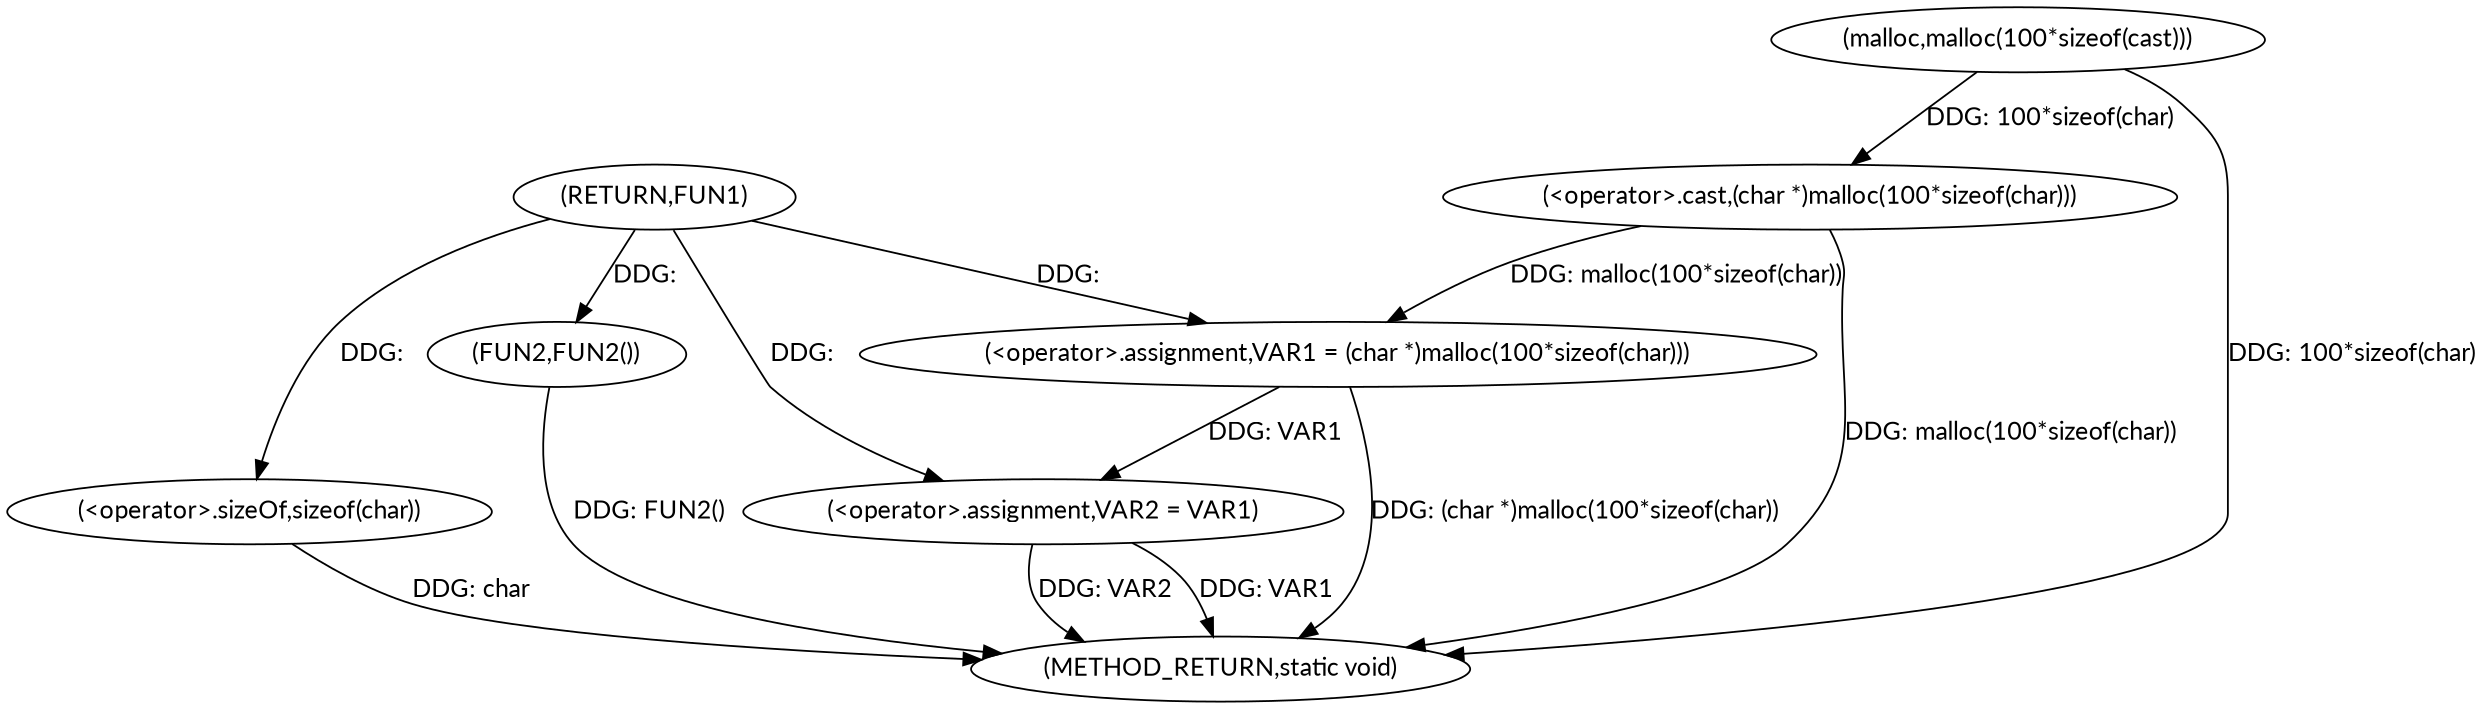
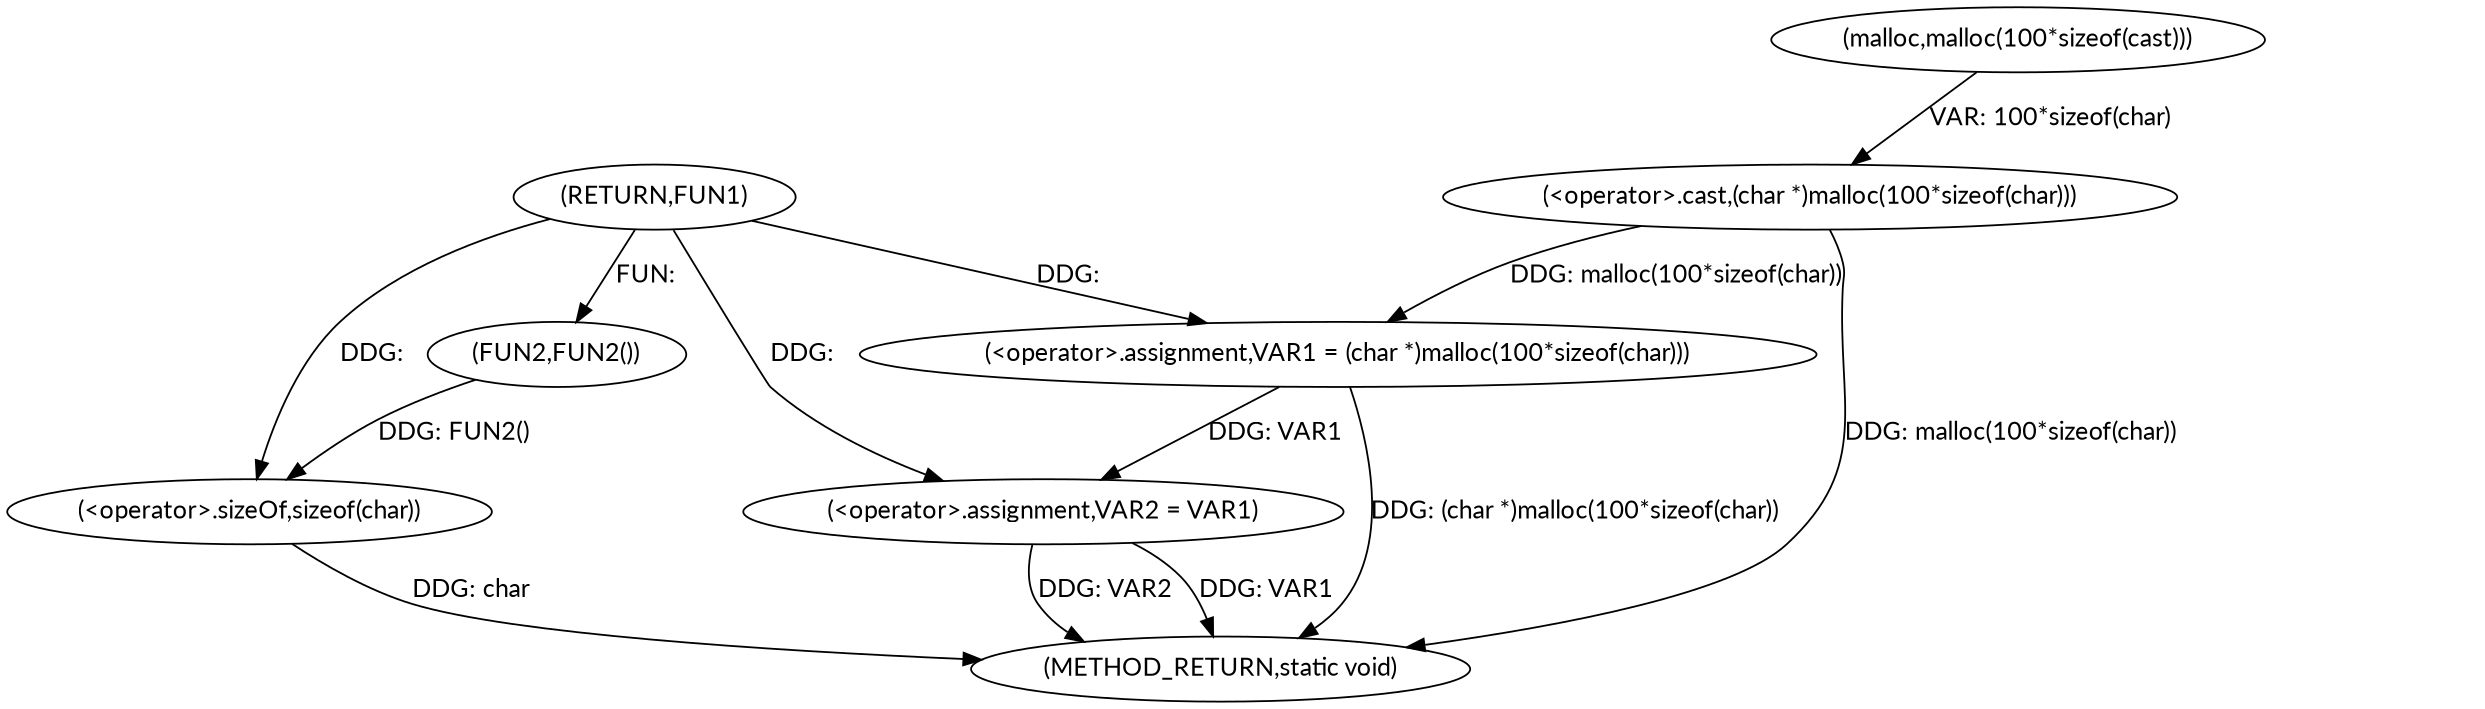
edge "(malloc,malloc(100*sizeof(cast)))" -> "(<operator>.cast,(char *)malloc(100*sizeof(char)))": label "DDG: 100*sizeof(char)" -> "VAR: 100*sizeof(char)"
edge "(RETURN,FUN1)" -> "(FUN2,FUN2())": label "DDG: " -> "FUN: "
edge "(malloc,malloc(100*sizeof(cast)))" -> "(METHOD_RETURN,static void)": removed, label "DDG: 100*sizeof(char)"
edge "(FUN2,FUN2())" -> "(METHOD_RETURN,static void)": now "(FUN2,FUN2())" -> "(<operator>.sizeOf,sizeof(char))"
